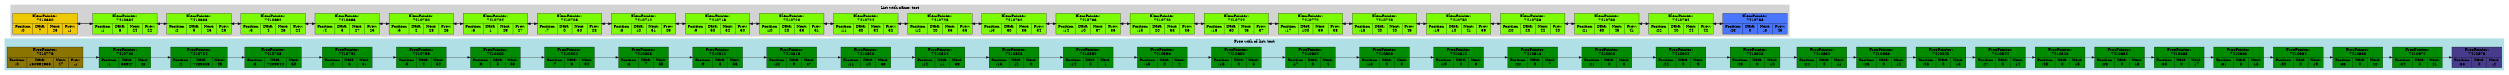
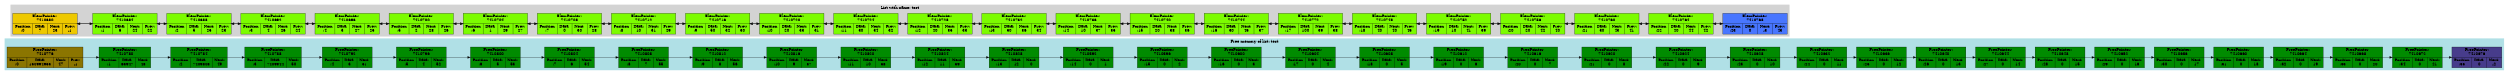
cluster "Free with of list: test": label "Free with of list: test" -> "Free memory of list: test"
